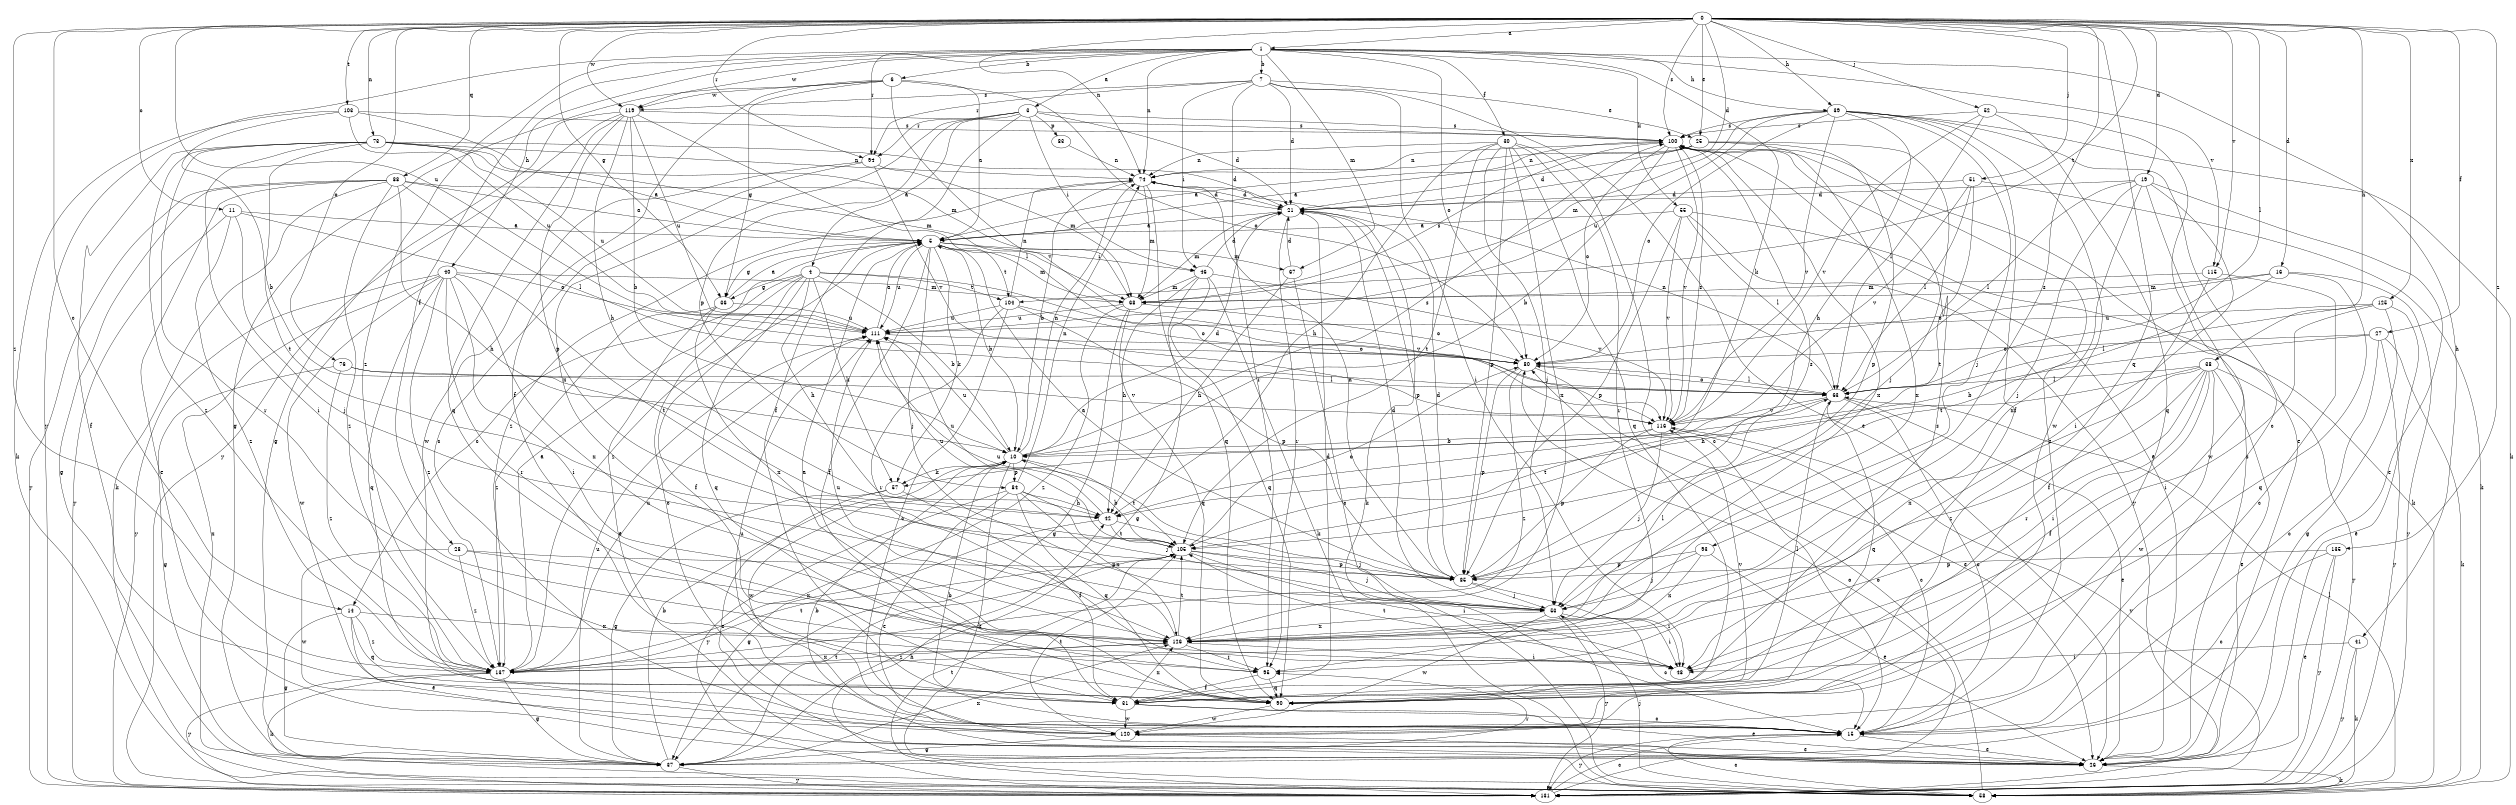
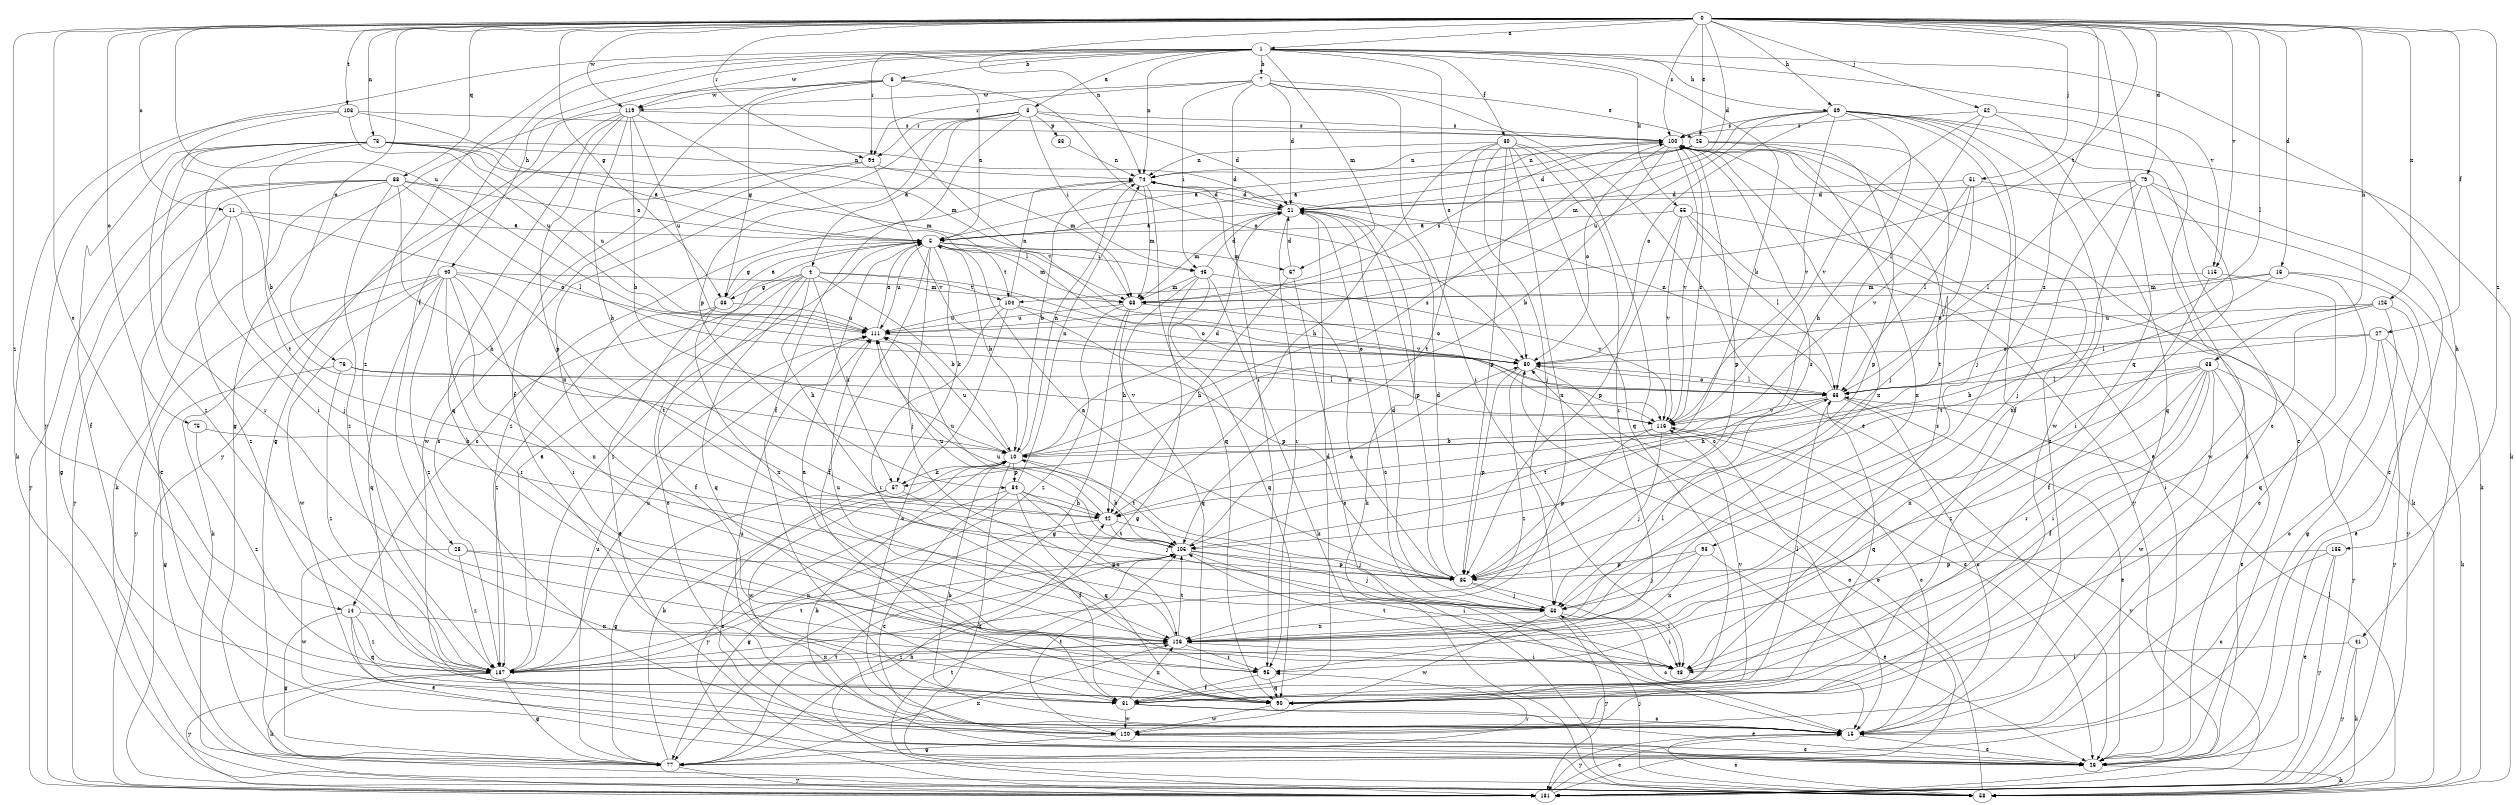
edge "7" -> "119": label "s" -> "w"
node "19": label "19" -> "79"
edge "100" -> "85": added, label "p"
node "75": added
edge "40" -> "58": label "x" -> "k"
edge "21" -> "15": added, label "c"
node "37": label "37" -> "77"
